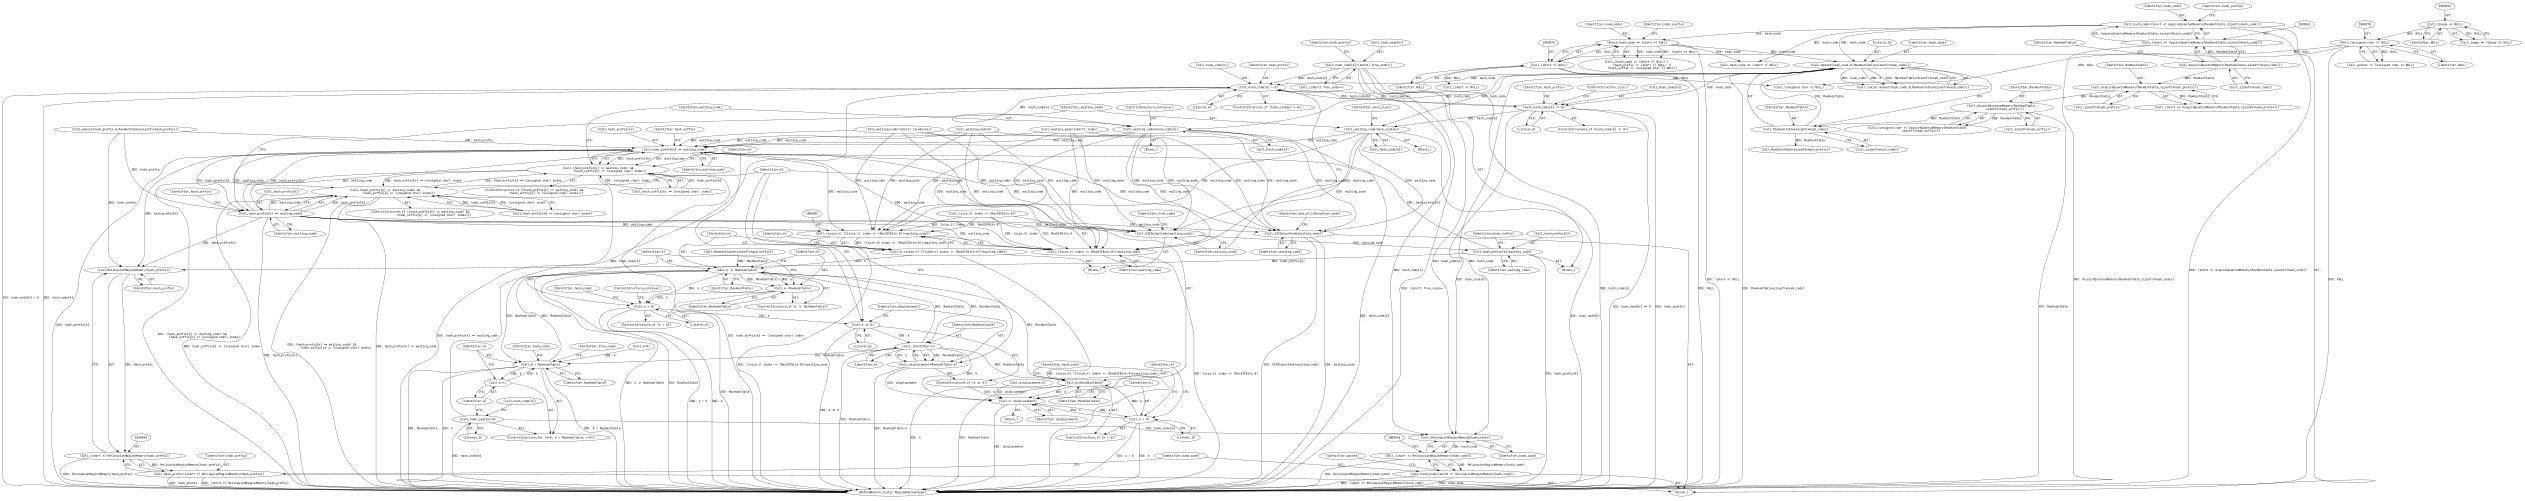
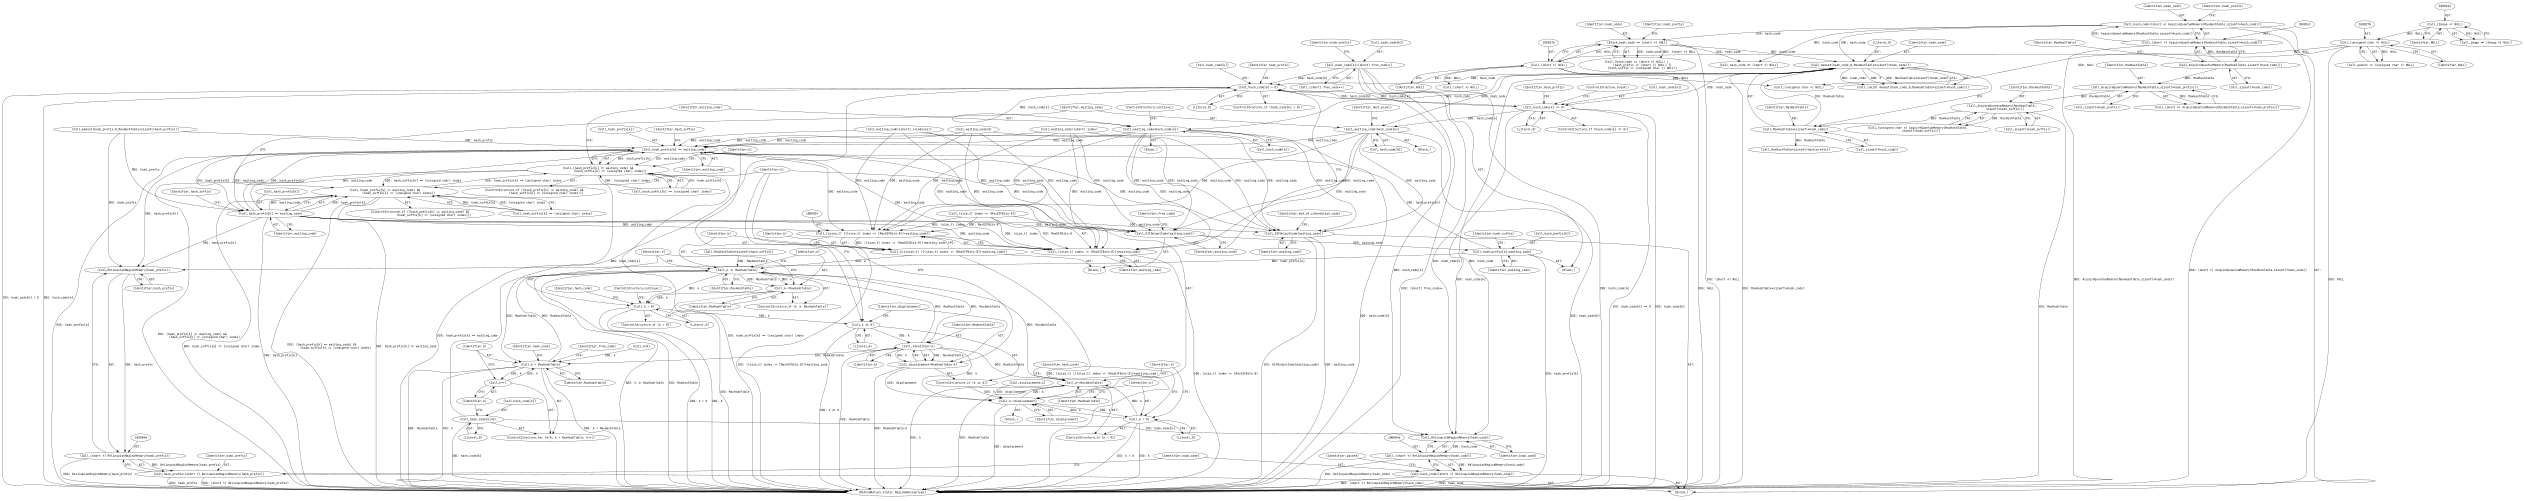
node "(ControlStructure,size;)": label "(ControlStructure,size;)" -> "(ControlStructure,break;)"
edge "(Call,k+=MaxHashTable)" -> "(Call,k-=displacement)": reversed
